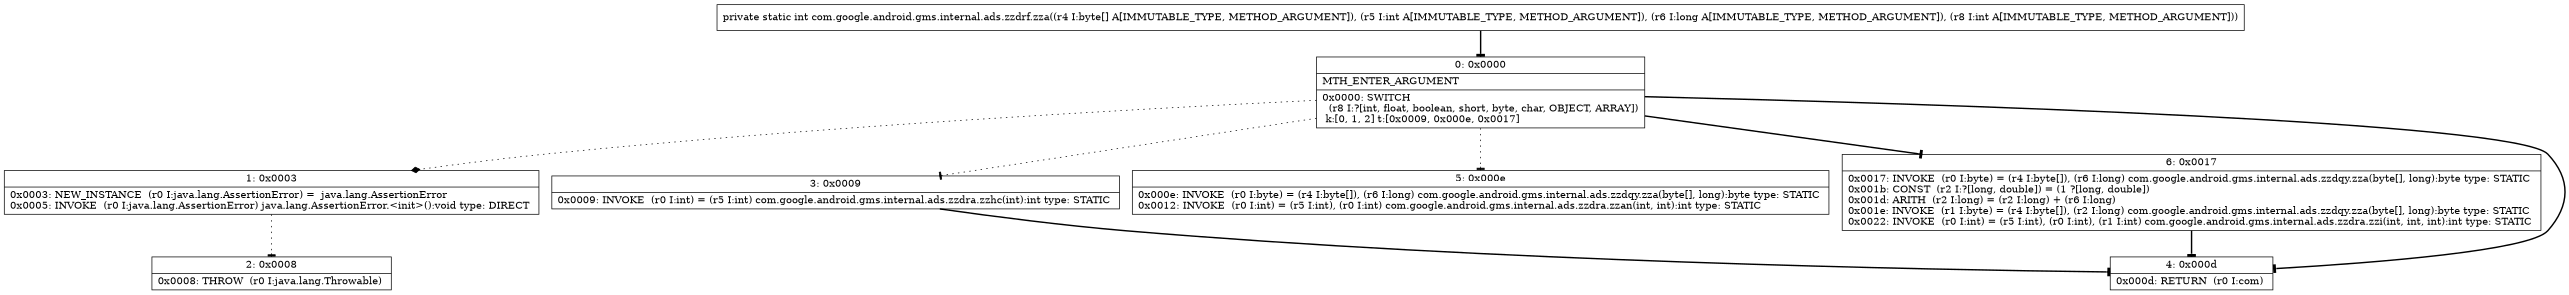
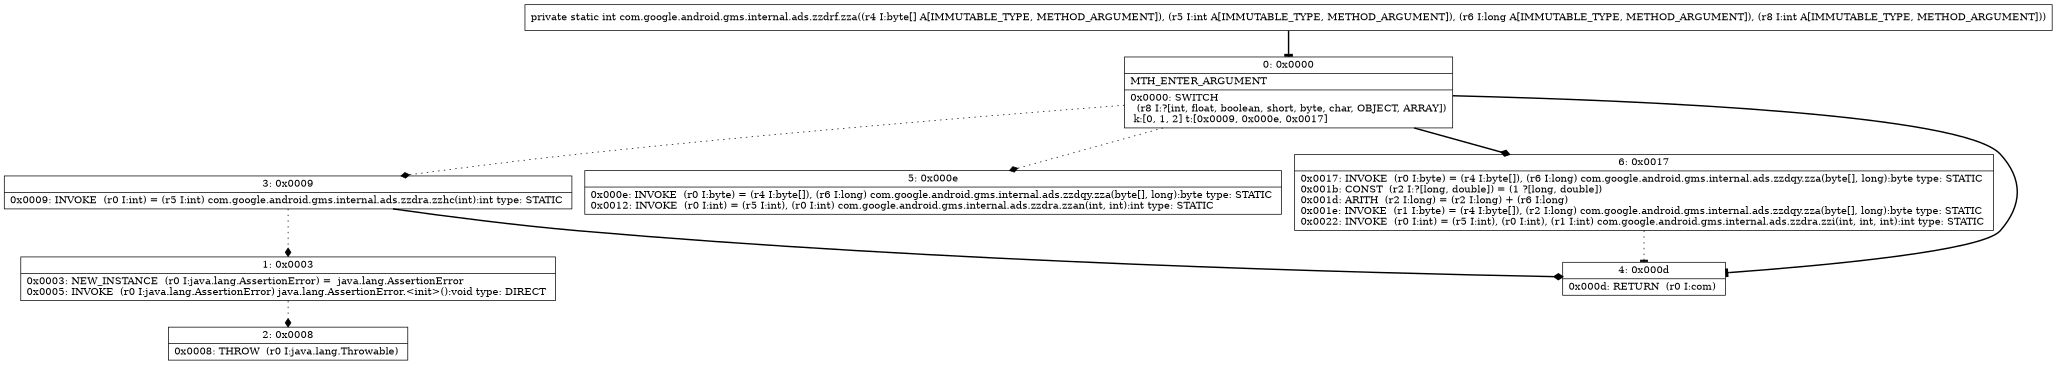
edge "0: 0x0000" -> "1: 0x0003": now "3: 0x0009" -> "1: 0x0003"
edge "0: 0x0000" -> "6: 0x0017": arrowhead tee -> diamond
edge "0: 0x0000" -> "3: 0x0009": arrowhead tee -> diamond
edge "0: 0x0000" -> "5: 0x000e": arrowhead tee -> diamond
edge "1: 0x0003" -> "2: 0x0008": arrowhead tee -> diamond
edge "6: 0x0017" -> "4: 0x000d": style bold -> dotted
edge "3: 0x0009" -> "4: 0x000d": arrowhead tee -> diamond
